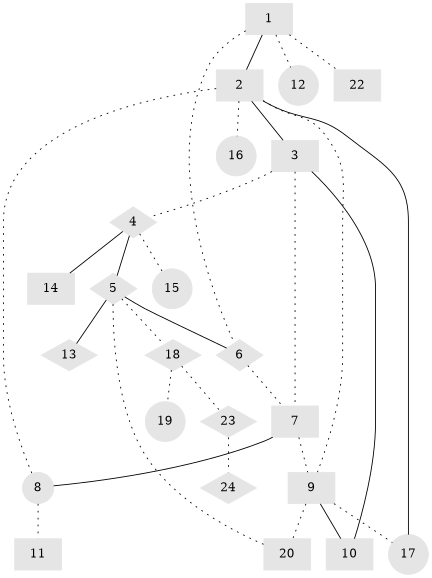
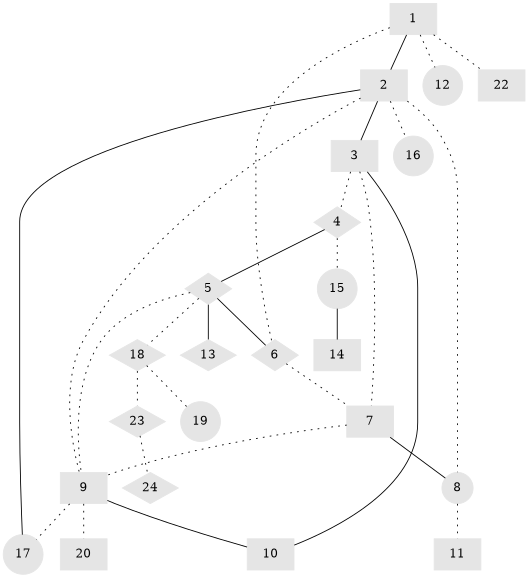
edge "4" -- "14": now "15" -- "14"
edge "5" -- "20": now "5" -- "9"
